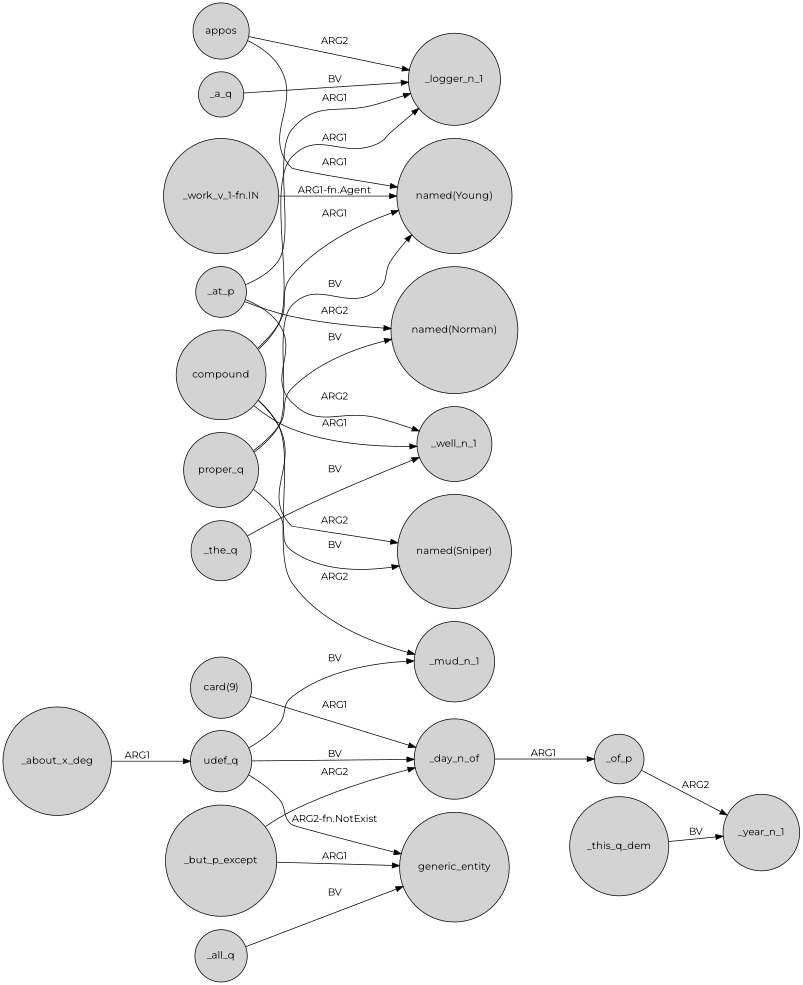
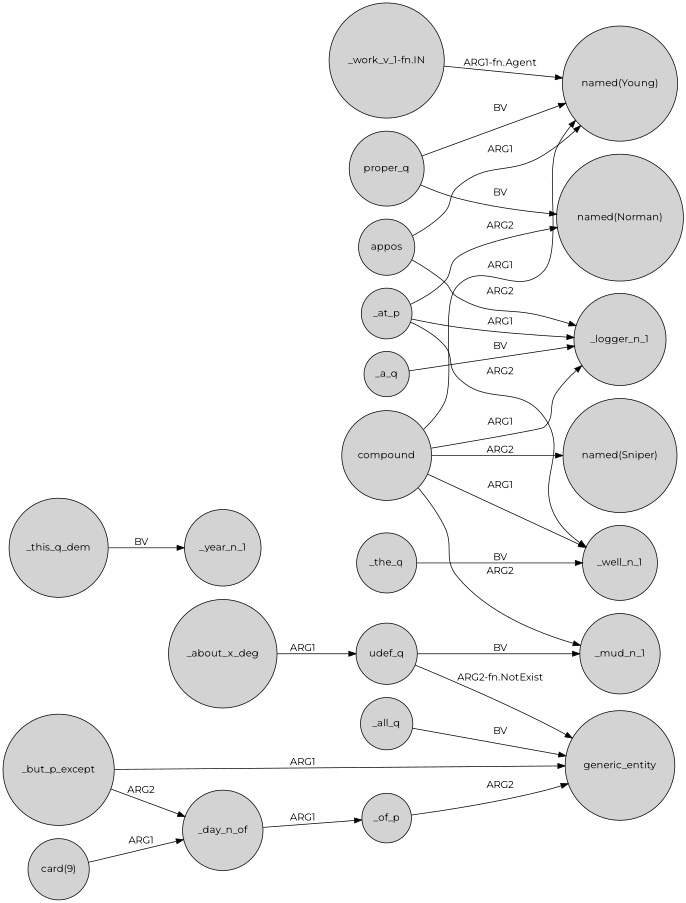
edge "proper_q" -> "named(Sniper)": removed, label "BV"
edge "udef_q" -> "_day_n_of": removed, label "BV"
edge "_of_p" -> "_year_n_1": now "_of_p" -> "generic_entity"
